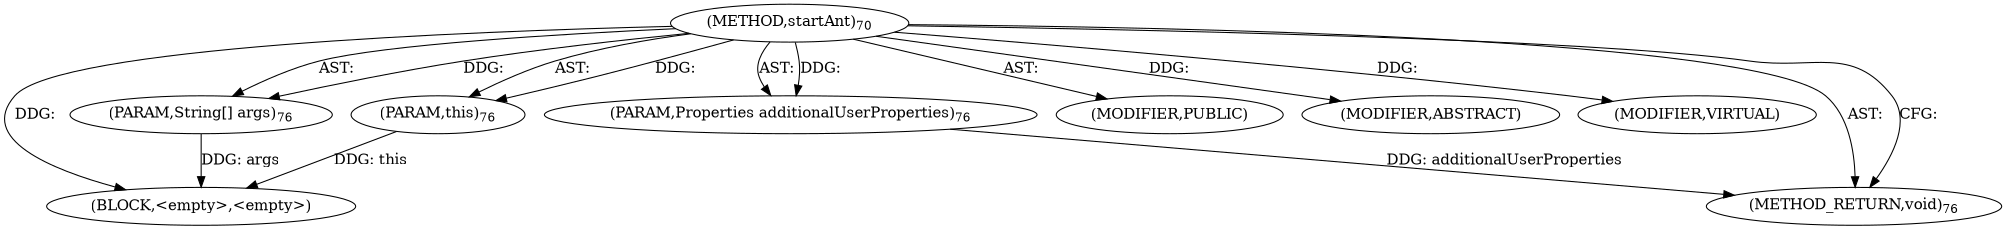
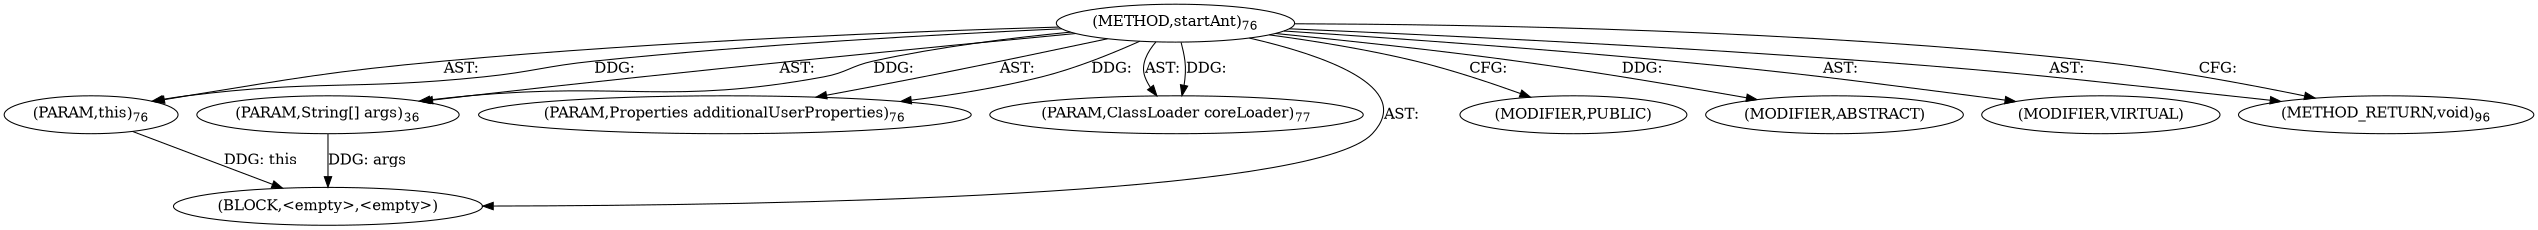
node "(METHOD,startAnt)": text "70" -> "76"
edge "(METHOD,startAnt)" -> "(MODIFIER,PUBLIC)": label "AST: " -> "CFG: "
edge "(METHOD,startAnt)" -> "(MODIFIER,VIRTUAL)": label "DDG: " -> "AST: "
node "(PARAM,String[] args)": text "76" -> "36"
edge "(METHOD,startAnt)" -> "(BLOCK,<empty>,<empty>)": label "DDG: " -> "AST: "
node "(PARAM,ClassLoader coreLoader)": added
edge "(PARAM,Properties additionalUserProperties)" -> "(METHOD_RETURN,void)": removed, label "DDG: additionalUserProperties"
node "(METHOD_RETURN,void)": text "76" -> "96"
